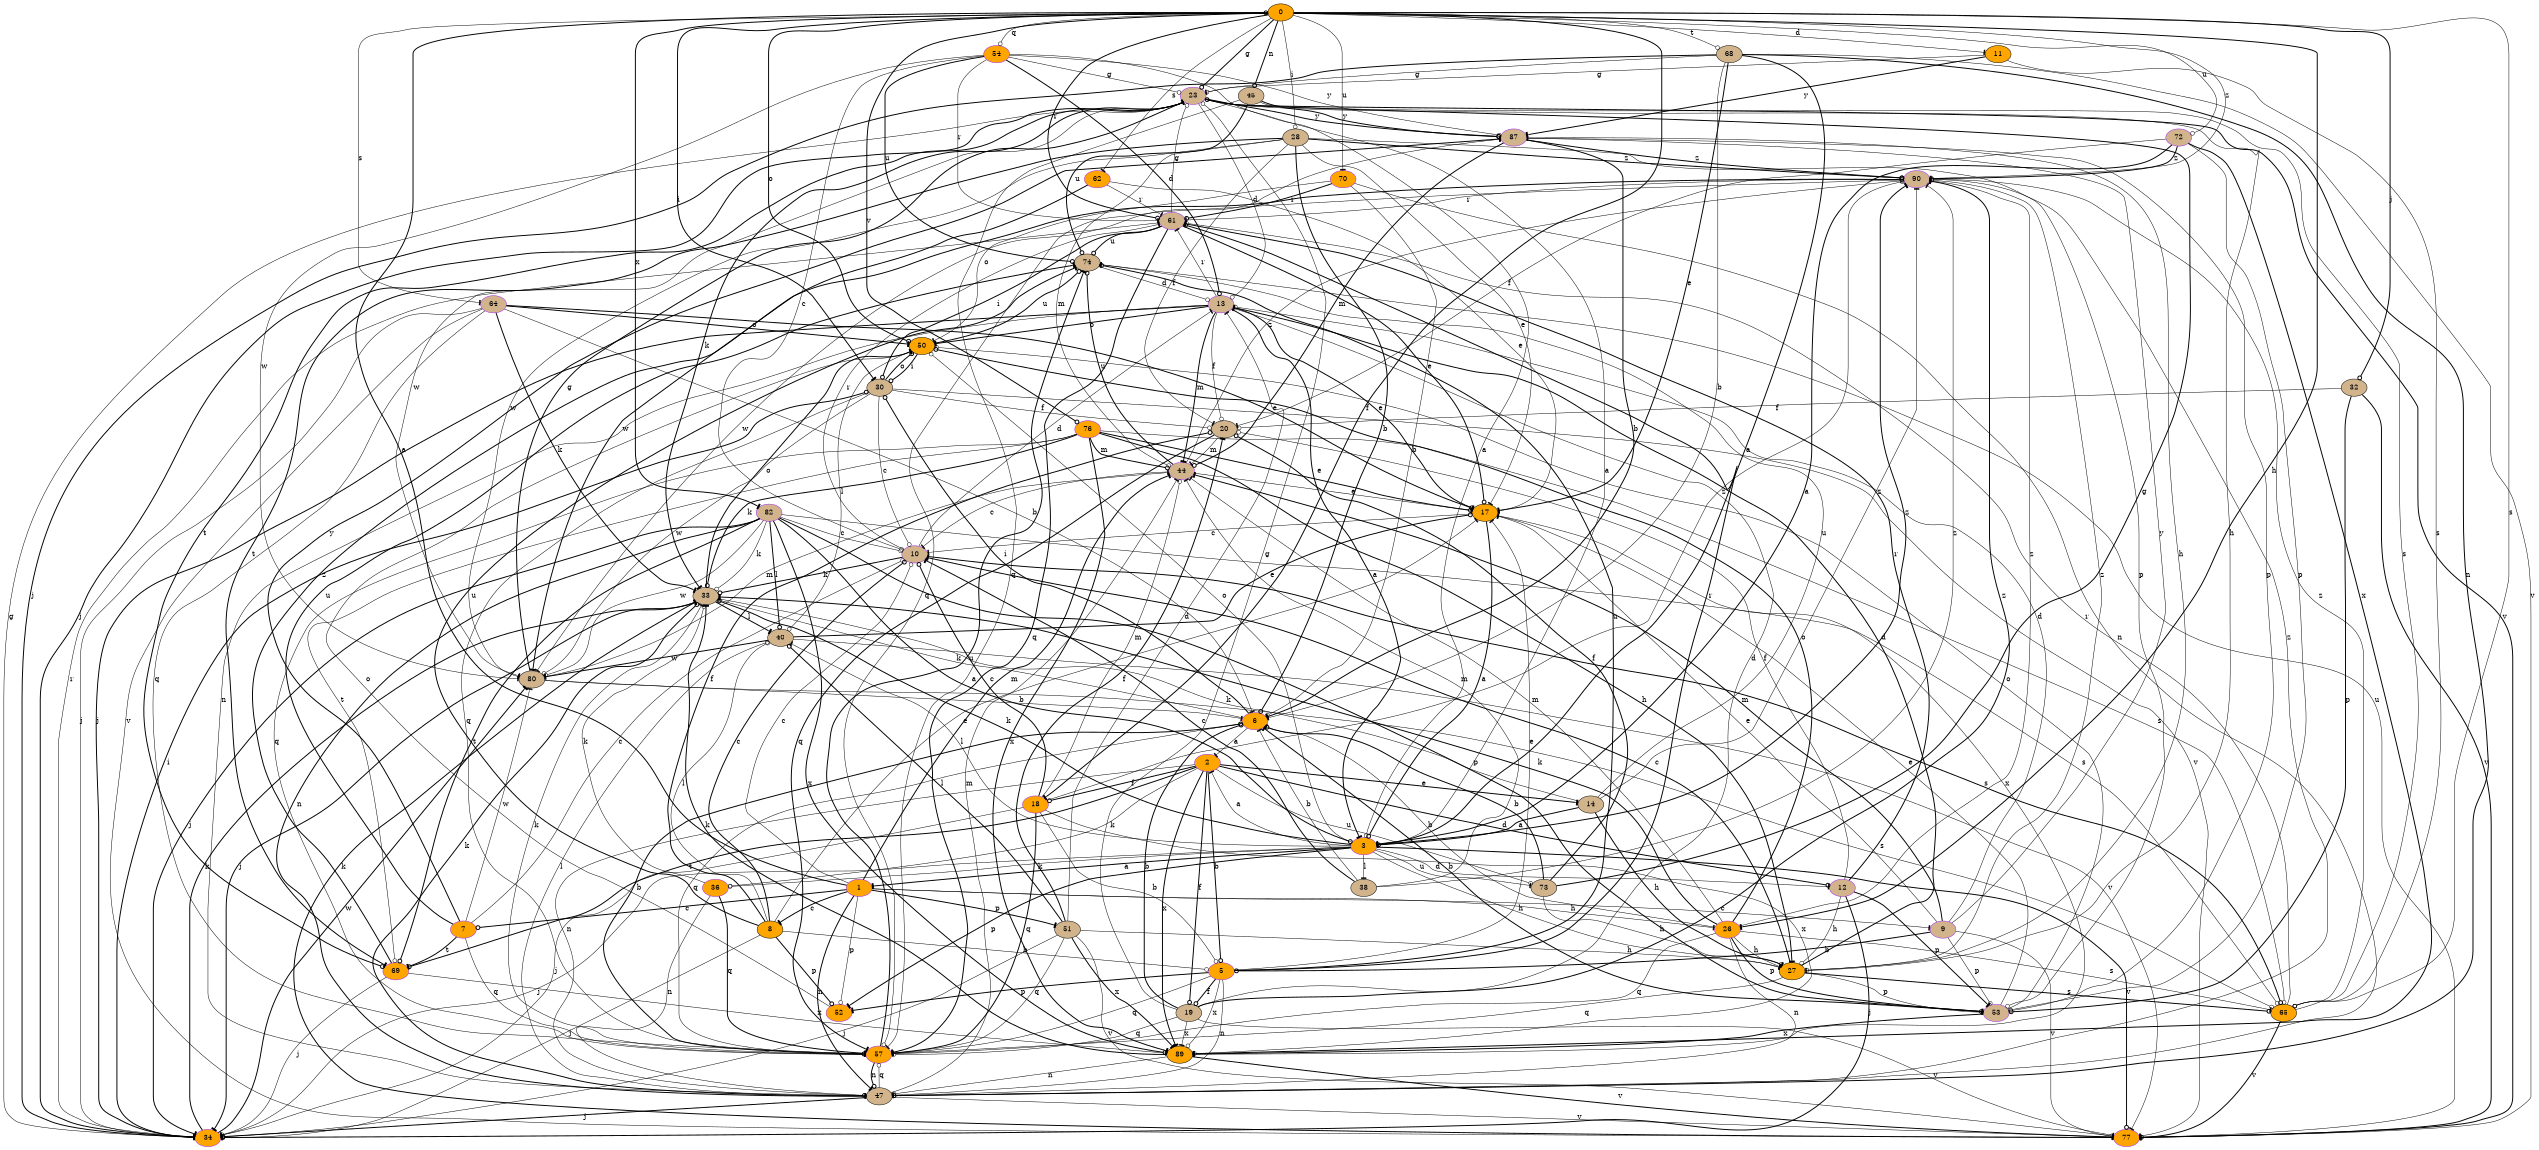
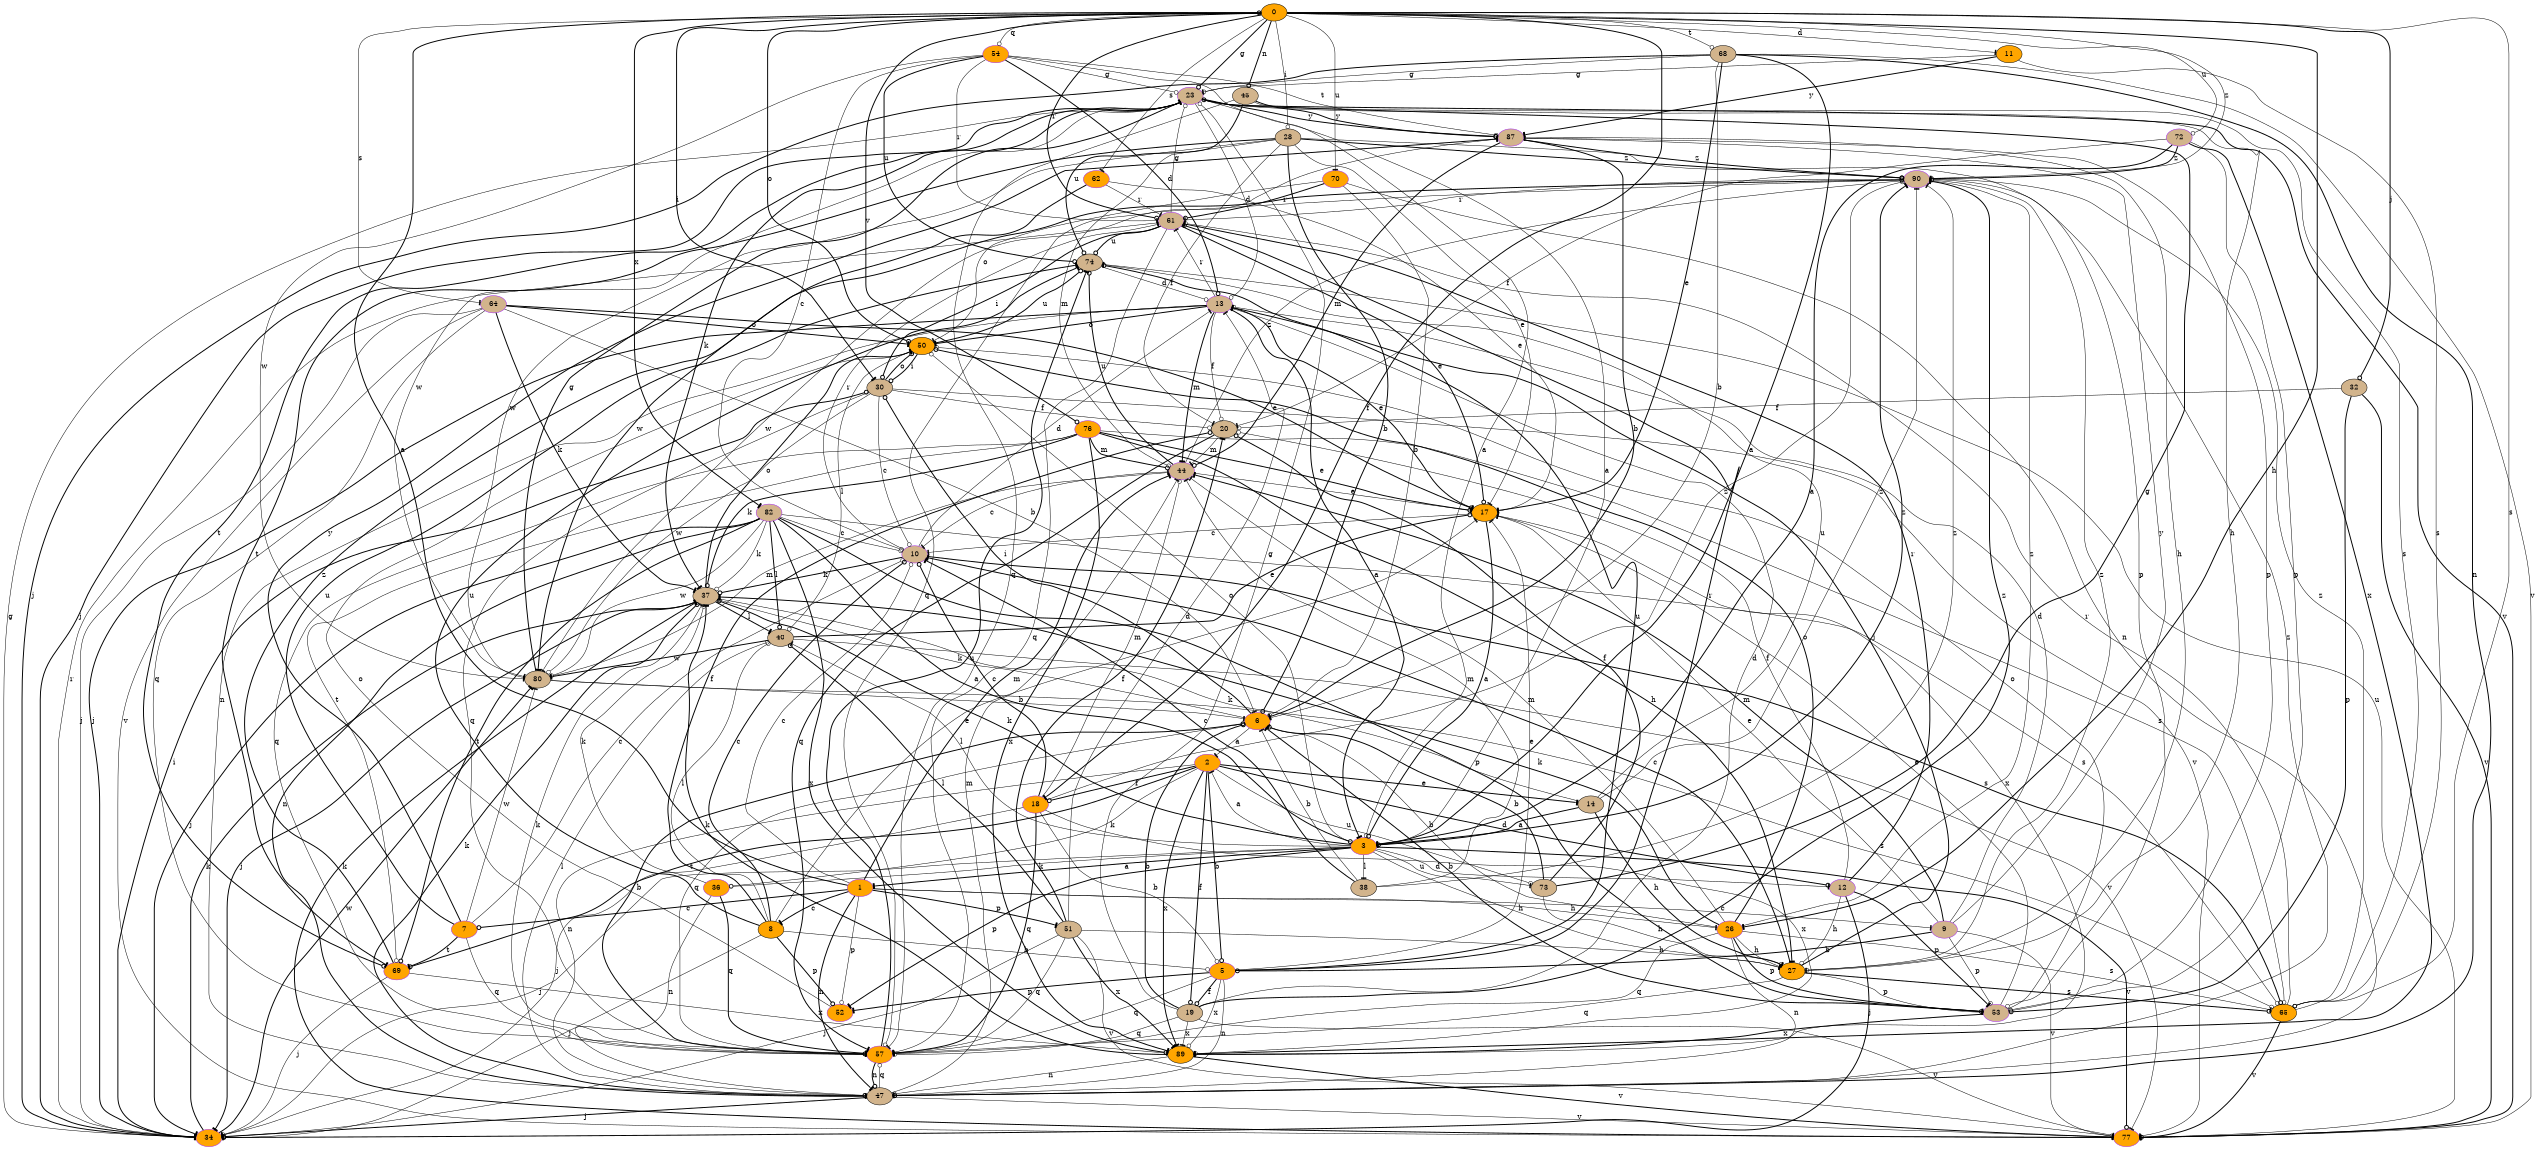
edge "54" -> "87": label "y" -> "t"
node "33": label "33" -> "37"
edge "61" -> "57": style bold -> solid
edge "27" -> "13": label "d" -> "j"
